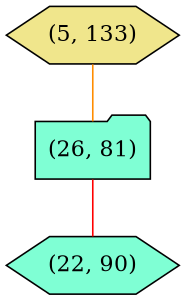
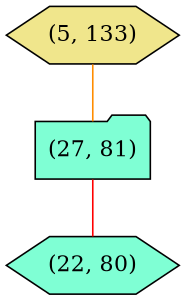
node "(26, 81)": label "(26, 81)" -> "(27, 81)"
node "(22, 90)": label "(22, 90)" -> "(22, 80)"
